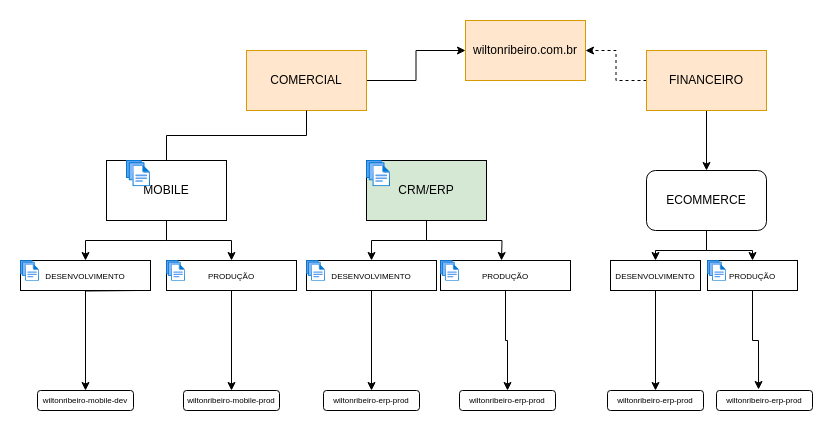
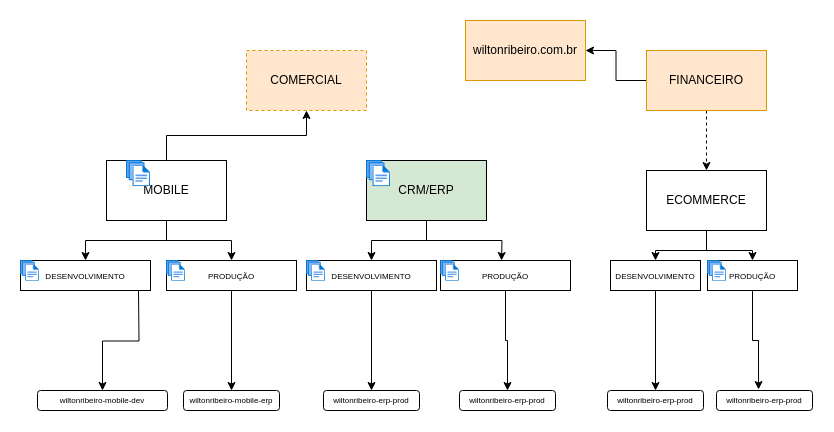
edge "COMERCIAL" -> "wiltonribeiro.com.br": removed
edge "FINANCEIRO" -> "wiltonribeiro.com.br": style dashed -> solid
node "COMERCIAL": style solid -> dashed
edge "COMERCIAL" -- "MOBILE": arrowhead none -> classic
edge "FINANCEIRO" -> "ECOMMERCE": style solid -> dashed
node "ECOMMERCE": shape rounded rectangle -> rectangle
node "wiltonribeiro-mobile-dev": size 96x20 -> 130x20
node "wiltonribeiro-mobile-prod": label "wiltonribeiro-mobile-prod" -> "wiltonribeiro-mobile-erp"
